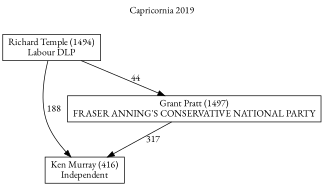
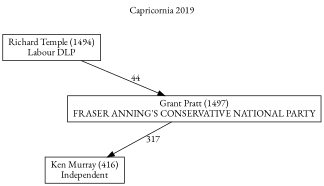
edge "Richard Temple (1494) Labour DLP" -> "Ken Murray (416) Independent": removed, label "188"
